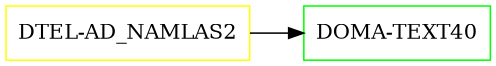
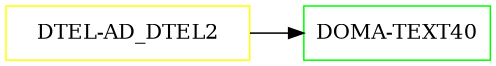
node "DTEL-AD_NAMLAS2": label "DTEL-AD_NAMLAS2" -> "DTEL-AD_DTEL2"
